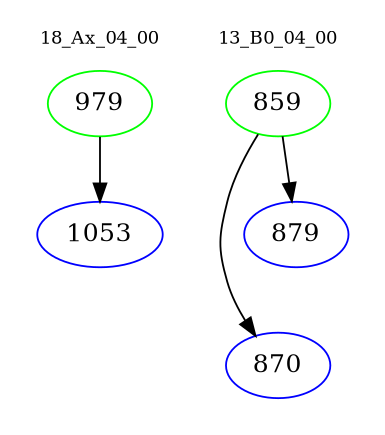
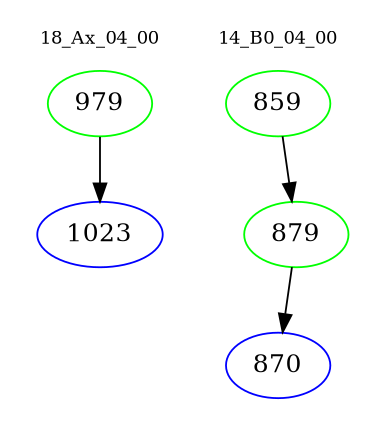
cluster "13_B0_04_00": label "13_B0_04_00" -> "14_B0_04_00"
edge "859" -> "870": now "879" -> "870"
node "1053": label "1053" -> "1023"
node "879": color blue -> green
